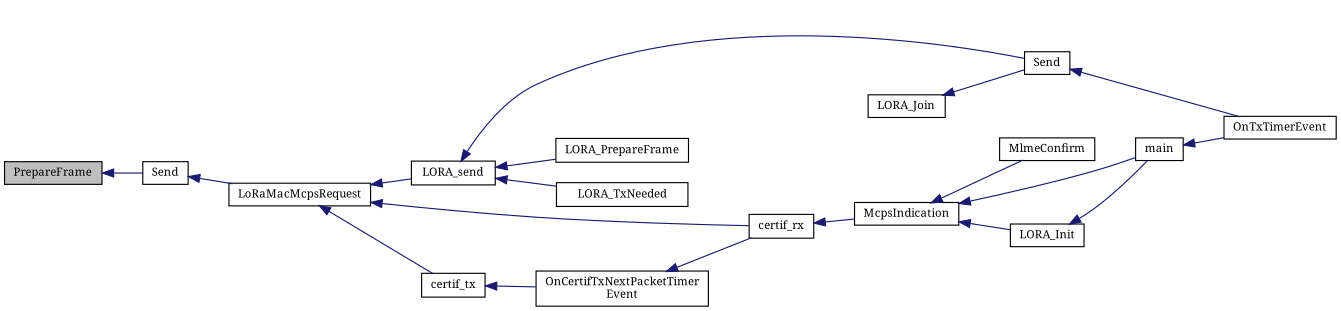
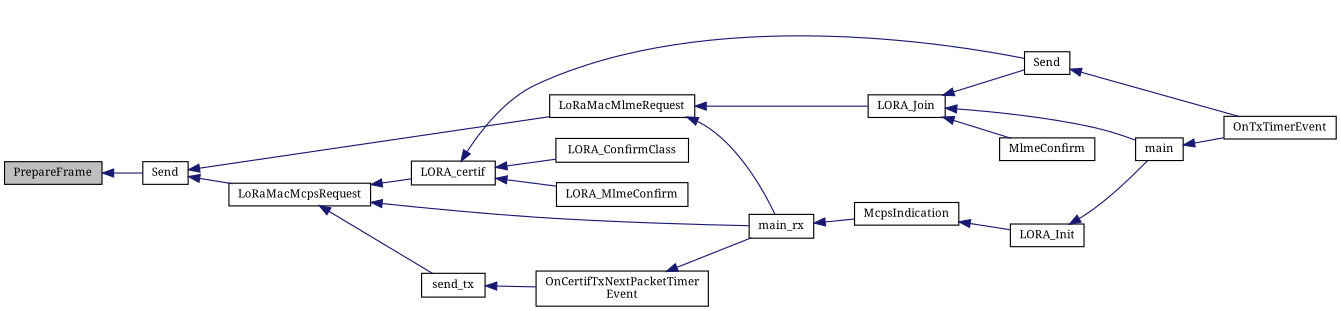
node "LoRaMacMlmeRequest": added
node "LORA_PrepareFrame": label "LORA_PrepareFrame" -> "LORA_ConfirmClass"
node "LORA_send": label "LORA_send" -> "LORA_certif"
edge "MlmeConfirm" -> "McpsIndication": now "MlmeConfirm" -> "LORA_Join"
edge "main" -> "McpsIndication": now "main" -> "LORA_Join"
node "LORA_TxNeeded": label "LORA_TxNeeded" -> "LORA_MlmeConfirm"
node "certif_rx": label "certif_rx" -> "main_rx"
node "certif_tx": label "certif_tx" -> "send_tx"
